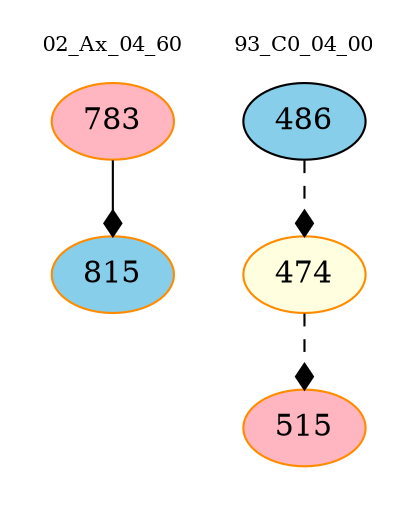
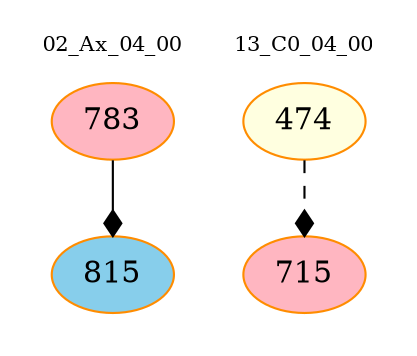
cluster "02_Ax_04_60": label "02_Ax_04_60" -> "02_Ax_04_00"
cluster "93_C0_04_00": label "93_C0_04_00" -> "13_C0_04_00"
node "486": removed
node "515": label "515" -> "715"
